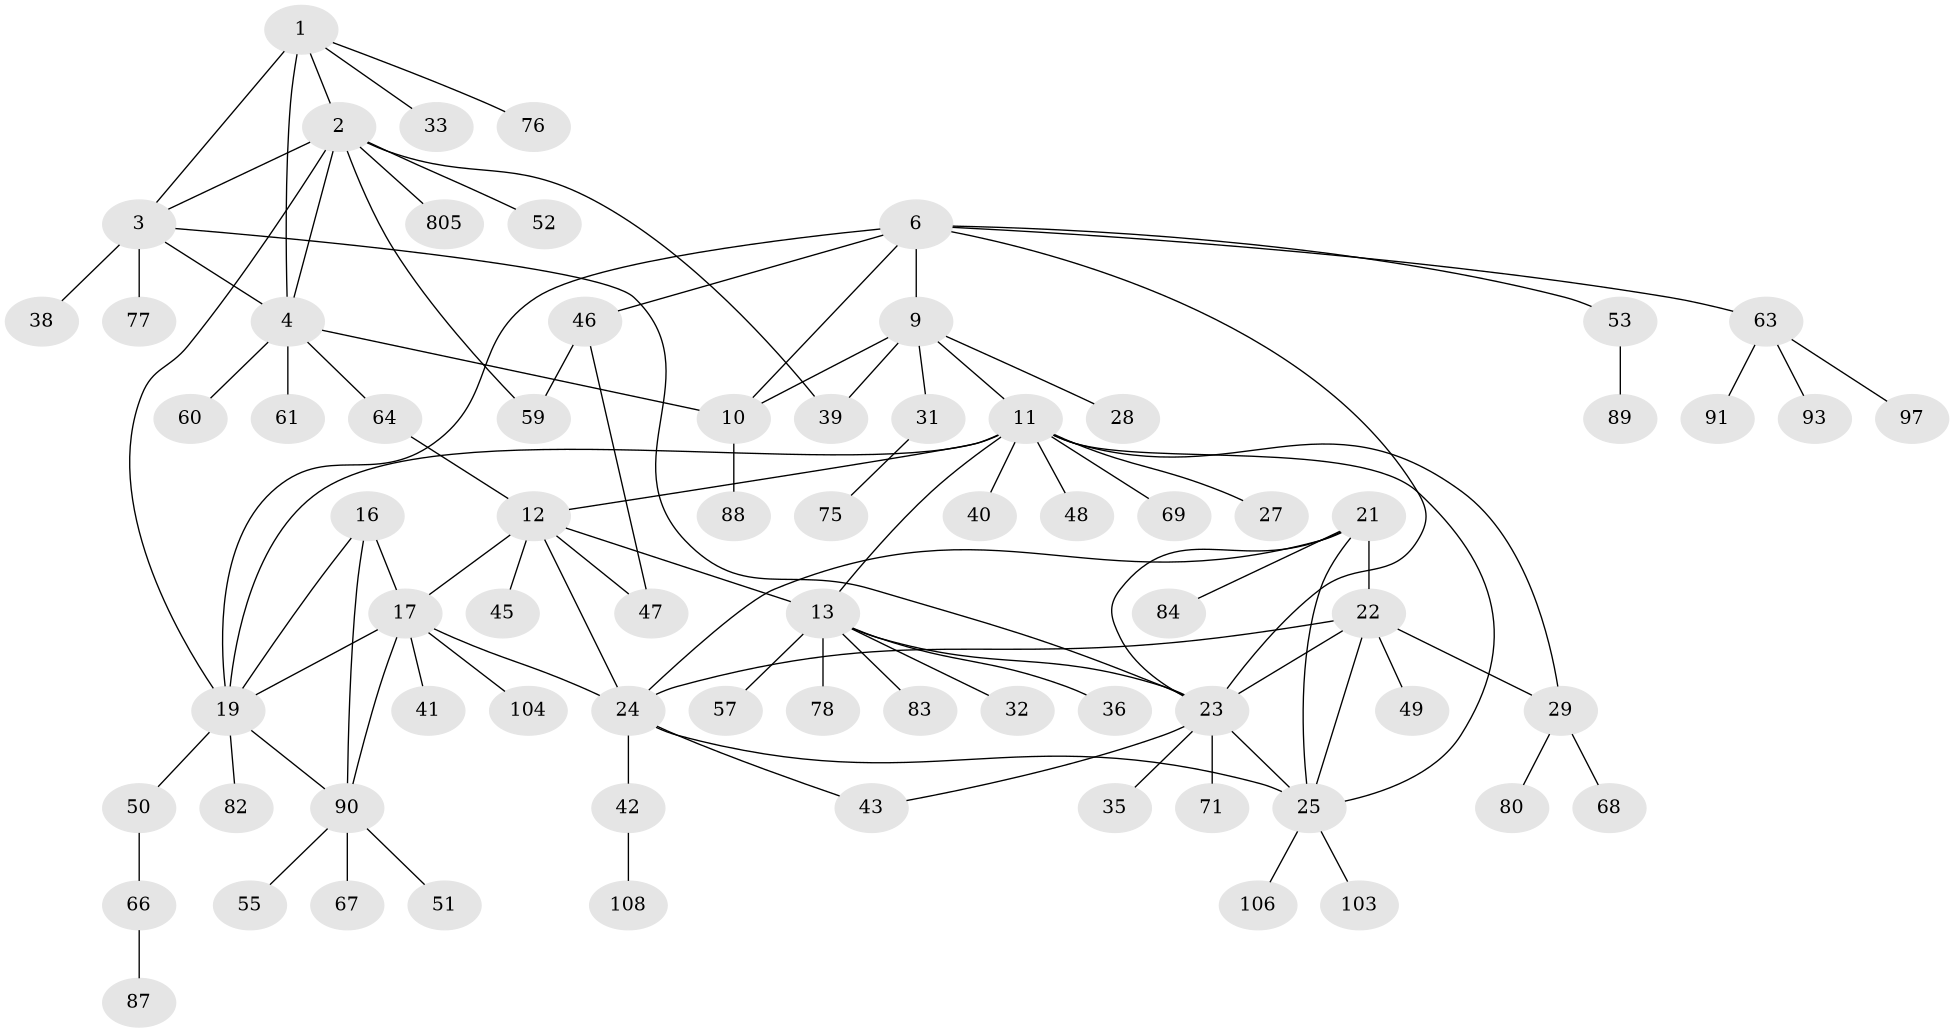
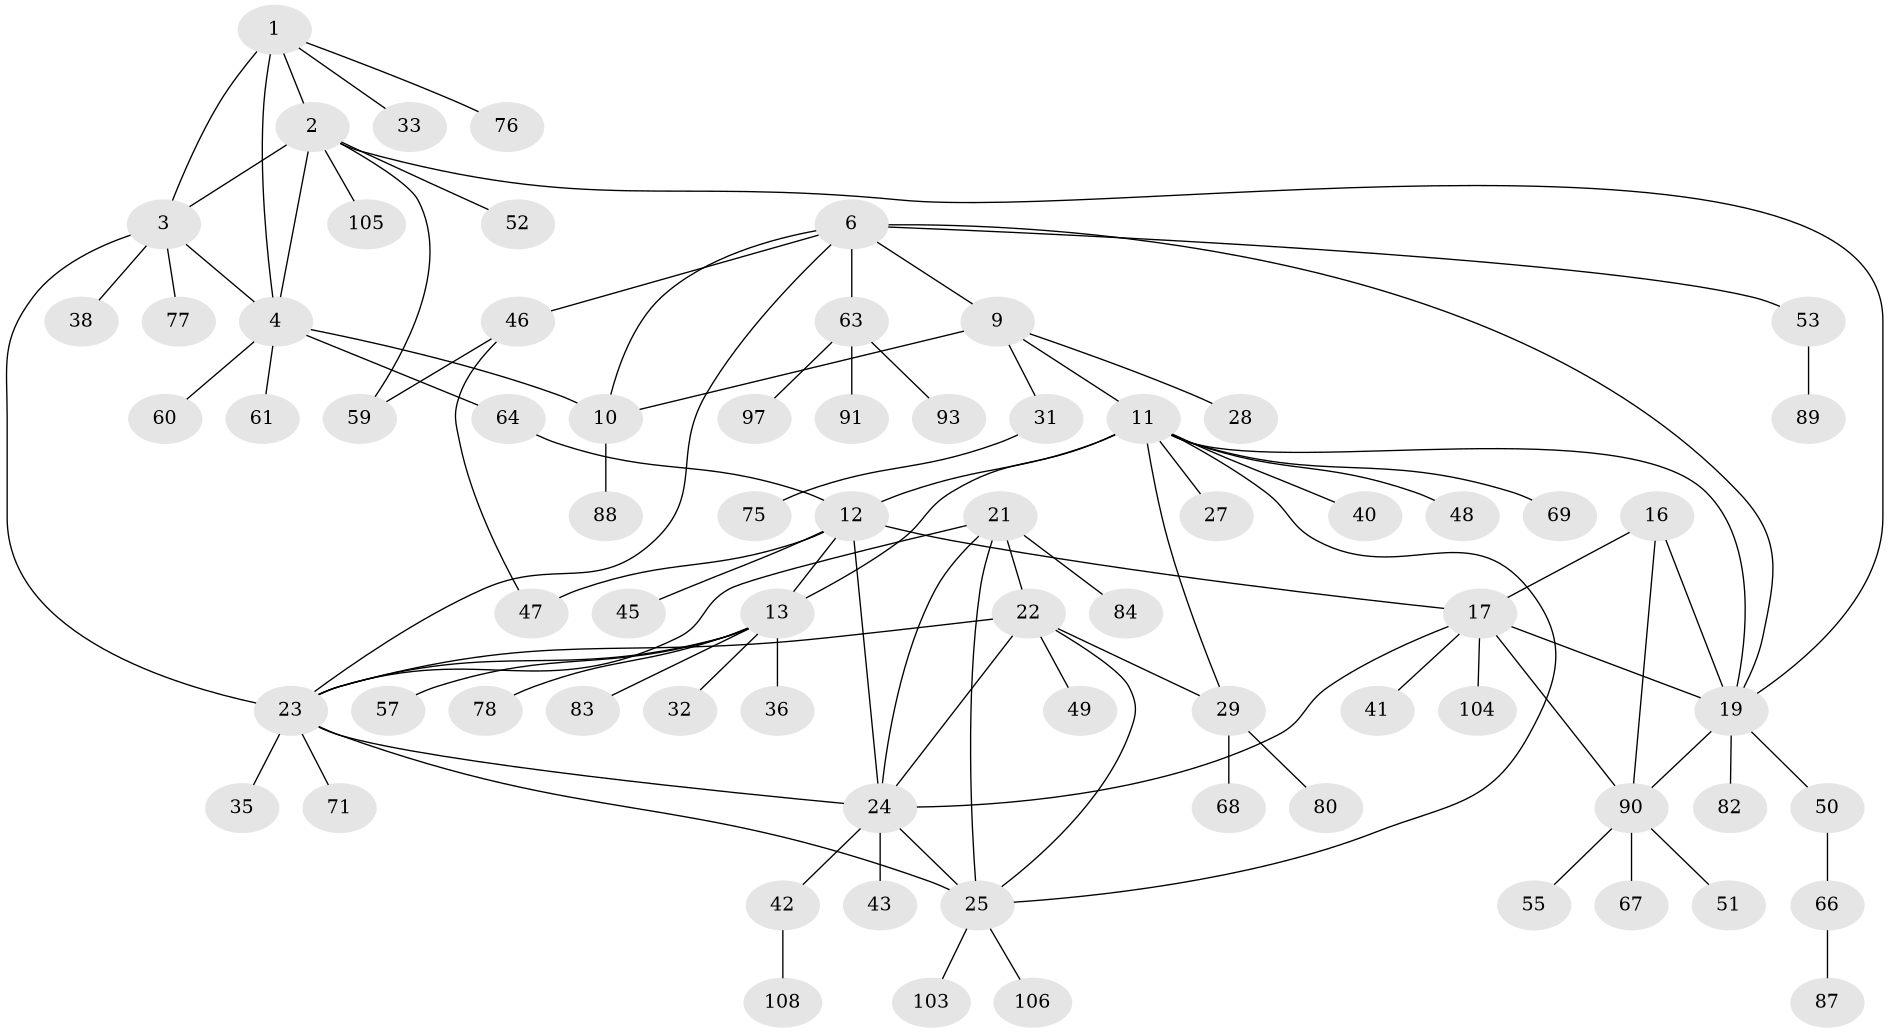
node "805": label "805" -> "105"
node "39": removed
edge "23" -- "43": now "23" -- "24"
